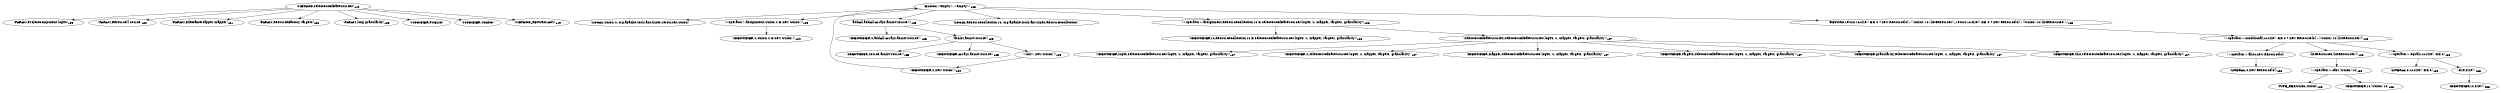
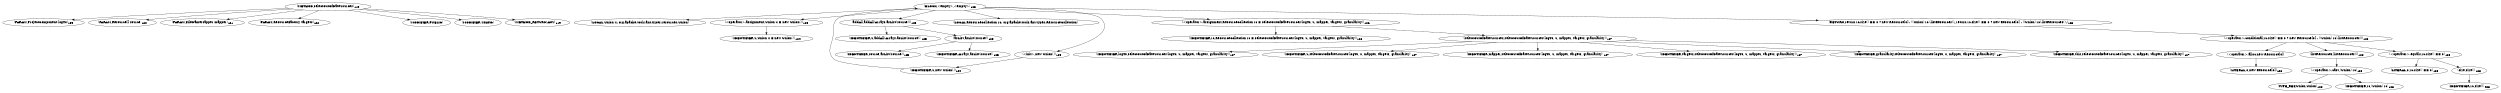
node "(PARAM,long granularity)": removed
edge "(asList,asList(source))" -> "(<init>,new Union())": now "(BLOCK,<empty>,<empty>)" -> "(<init>,new Union())"
